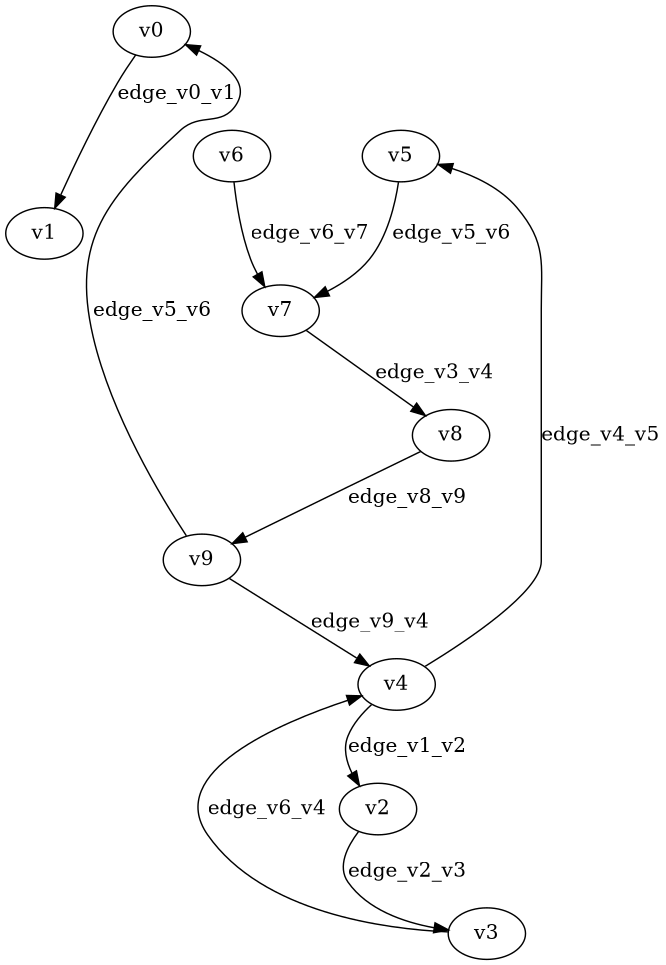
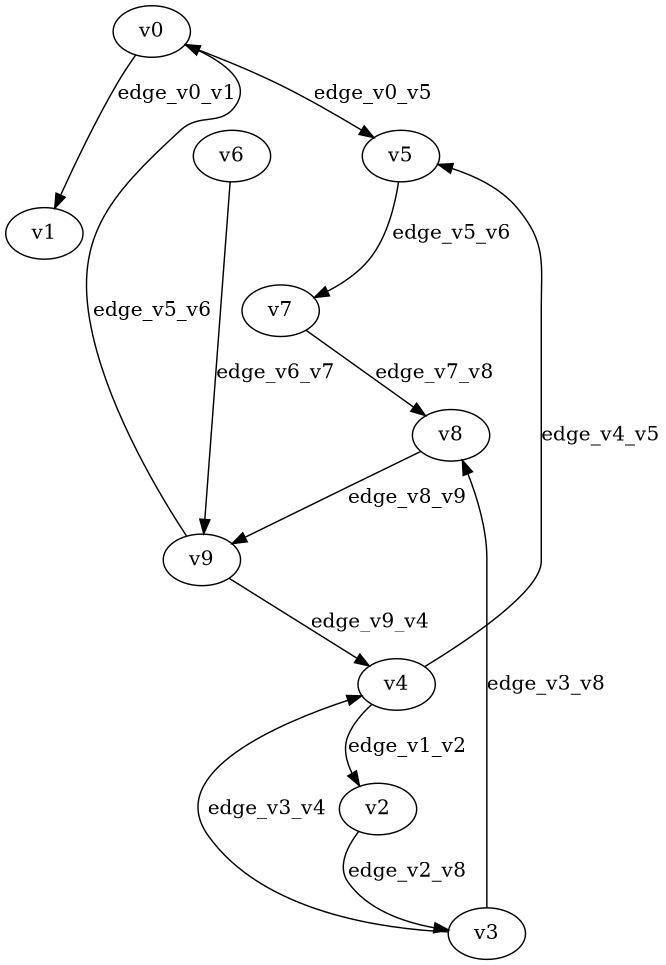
edge "v0" -> "v5": added, label "edge_v0_v5"
edge "v6" -> "v7": now "v6" -> "v9"
edge "v7" -> "v8": label "edge_v3_v4" -> "edge_v7_v8"
edge "v3" -> "v8": added, label "edge_v3_v8"
edge "v3" -> "v4": label "edge_v6_v4" -> "edge_v3_v4"
edge "v2" -> "v3": label "edge_v2_v3" -> "edge_v2_v8"
